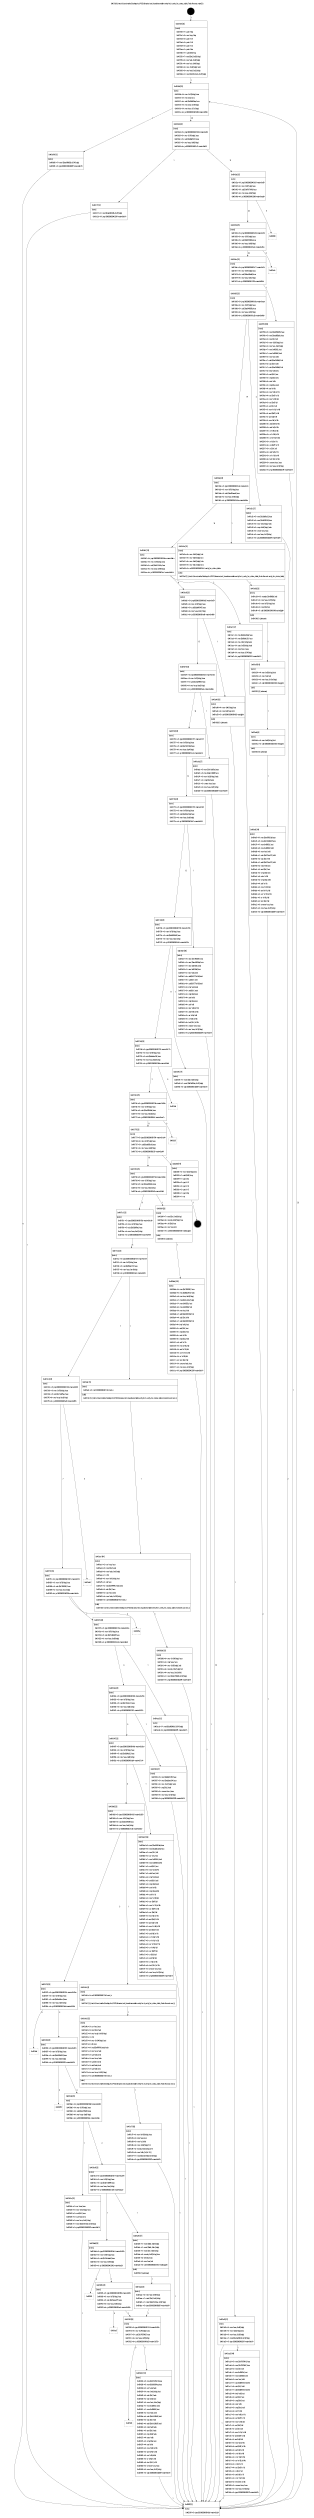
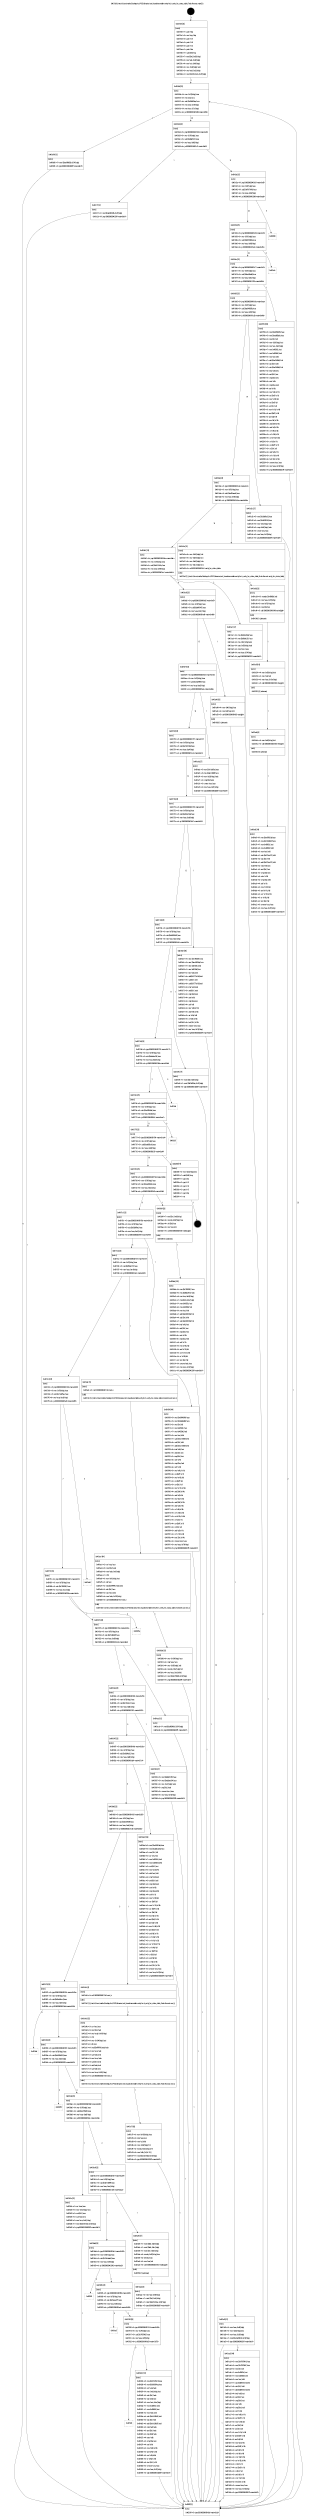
edge "0x40166c [25]" -> "0x401685 [25]": added, label "21"
node "0x401f09 [144]": added
